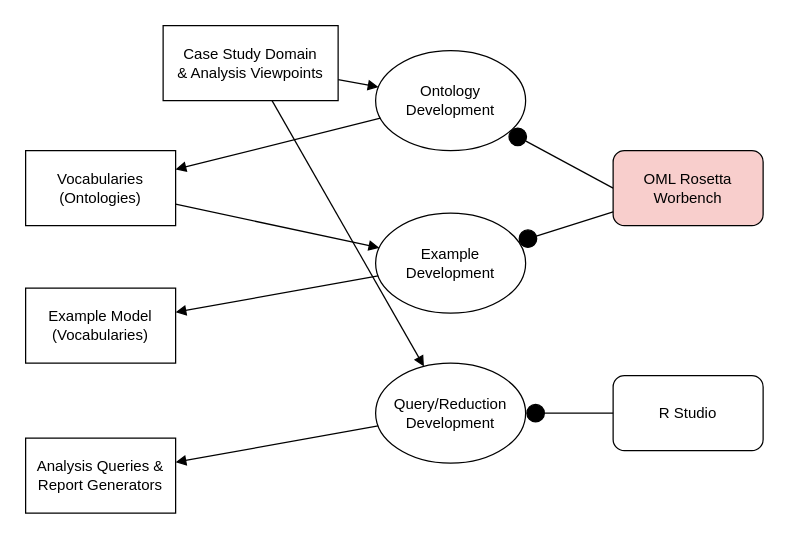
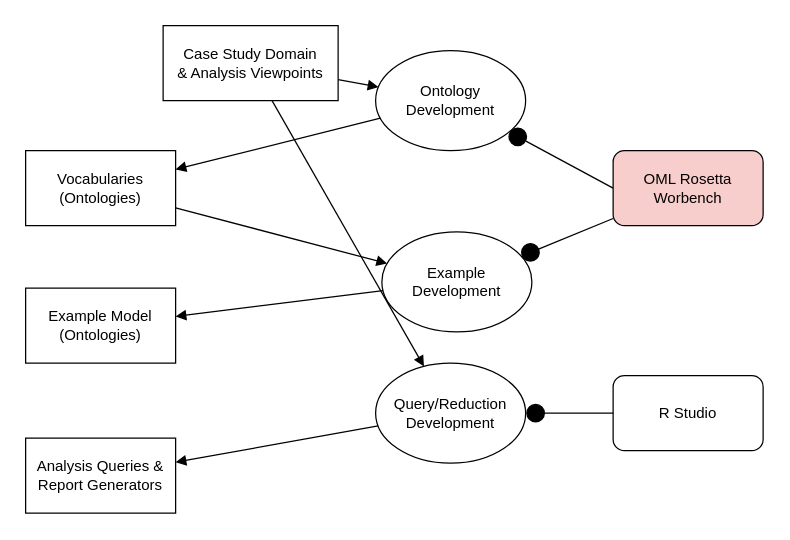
node "Example Development": moved (451, 263) -> (457, 282)
node "Example Model (Vocabularies)": label "Example Model (Vocabularies)" -> "Example Model (Ontologies)"
